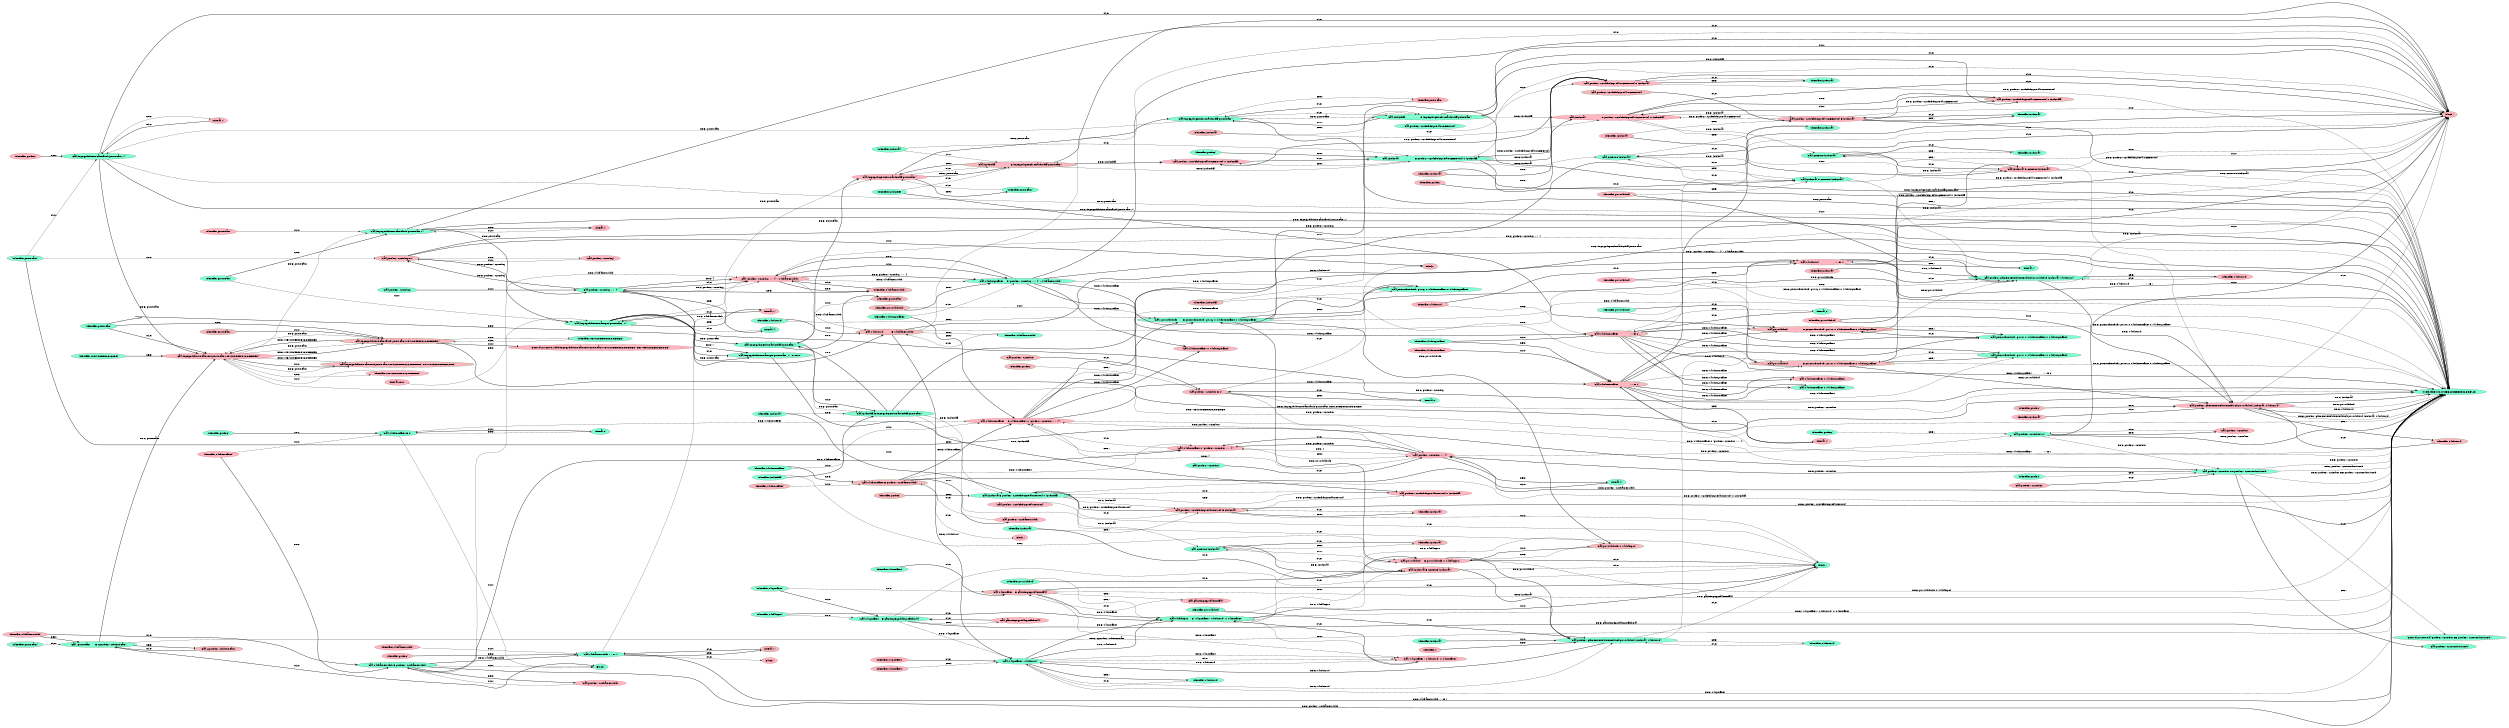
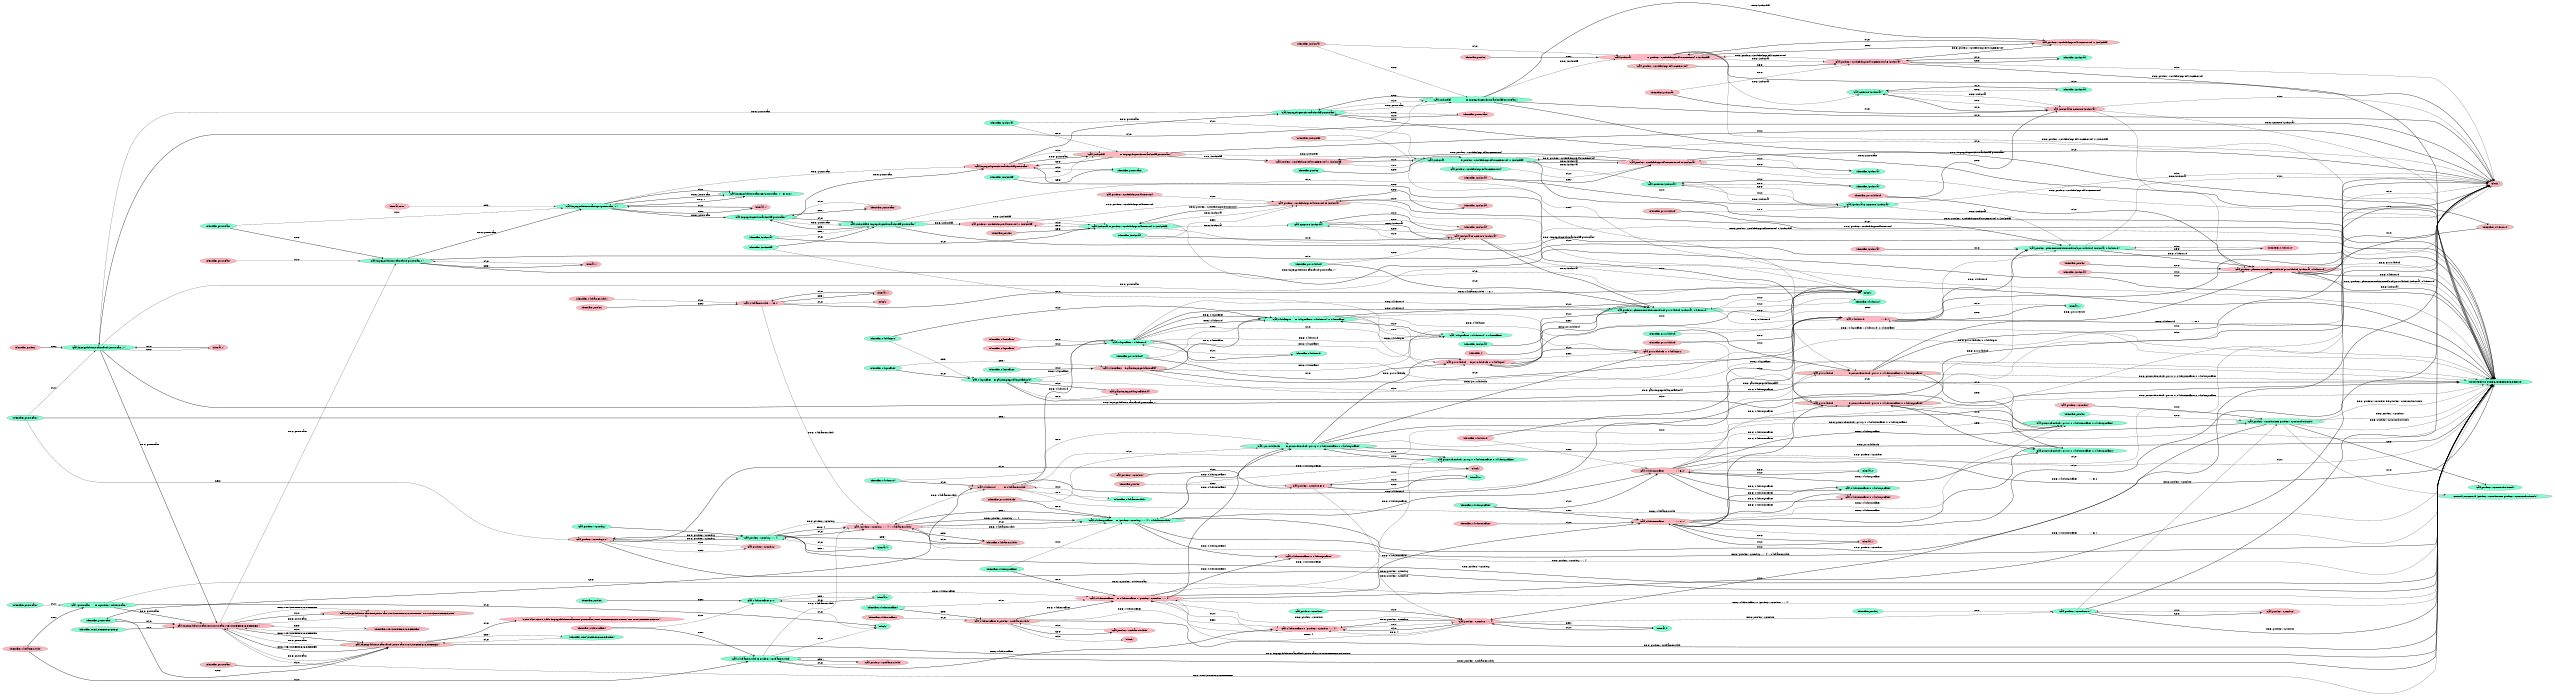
edge "(Call,ps_dec->u2_def_dc_pred[V_CHROMA])" -> "(Call,ps_dec->u2_def_dc_pred[V_CHROMA] = i2_dc_val)": label "AST: " -> "CFG: "
edge "(Call,impeg2d_bit_stream_get(ps_stream, 1) != 0x01)" -> "(Call,ps_dec->u2_def_dc_pred[Y_LUMA] + i2_dc_diff)": now "(Call,i2_dc_diff = impeg2d_get_luma_dc_diff(ps_stream))" -> "(Call,ps_dec->u2_def_dc_pred[Y_LUMA] + i2_dc_diff)"
node "(Call,gai2_impeg2_blk_x_off[i])": removed
node "(Call,&ps_dec->s_bit_stream)": removed
node "(Call,u4_frame_width <<= 1)": fillcolor aquamarine -> lightpink
edge "(Call,u4_frame_width = ps_dec->u2_frame_width)" -> "(Call,u4_frame_width <<= 1)": removed, label "DDG: u4_frame_width"
node "(Call,(u4_y_offset * u4_dst_wd) + u4_x_offset)": fillcolor lightpink -> aquamarine
